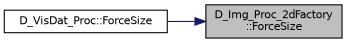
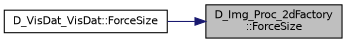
node "D_VisDat_Proc::ForceSize": label "D_VisDat_Proc::ForceSize" -> "D_VisDat_VisDat::ForceSize"
